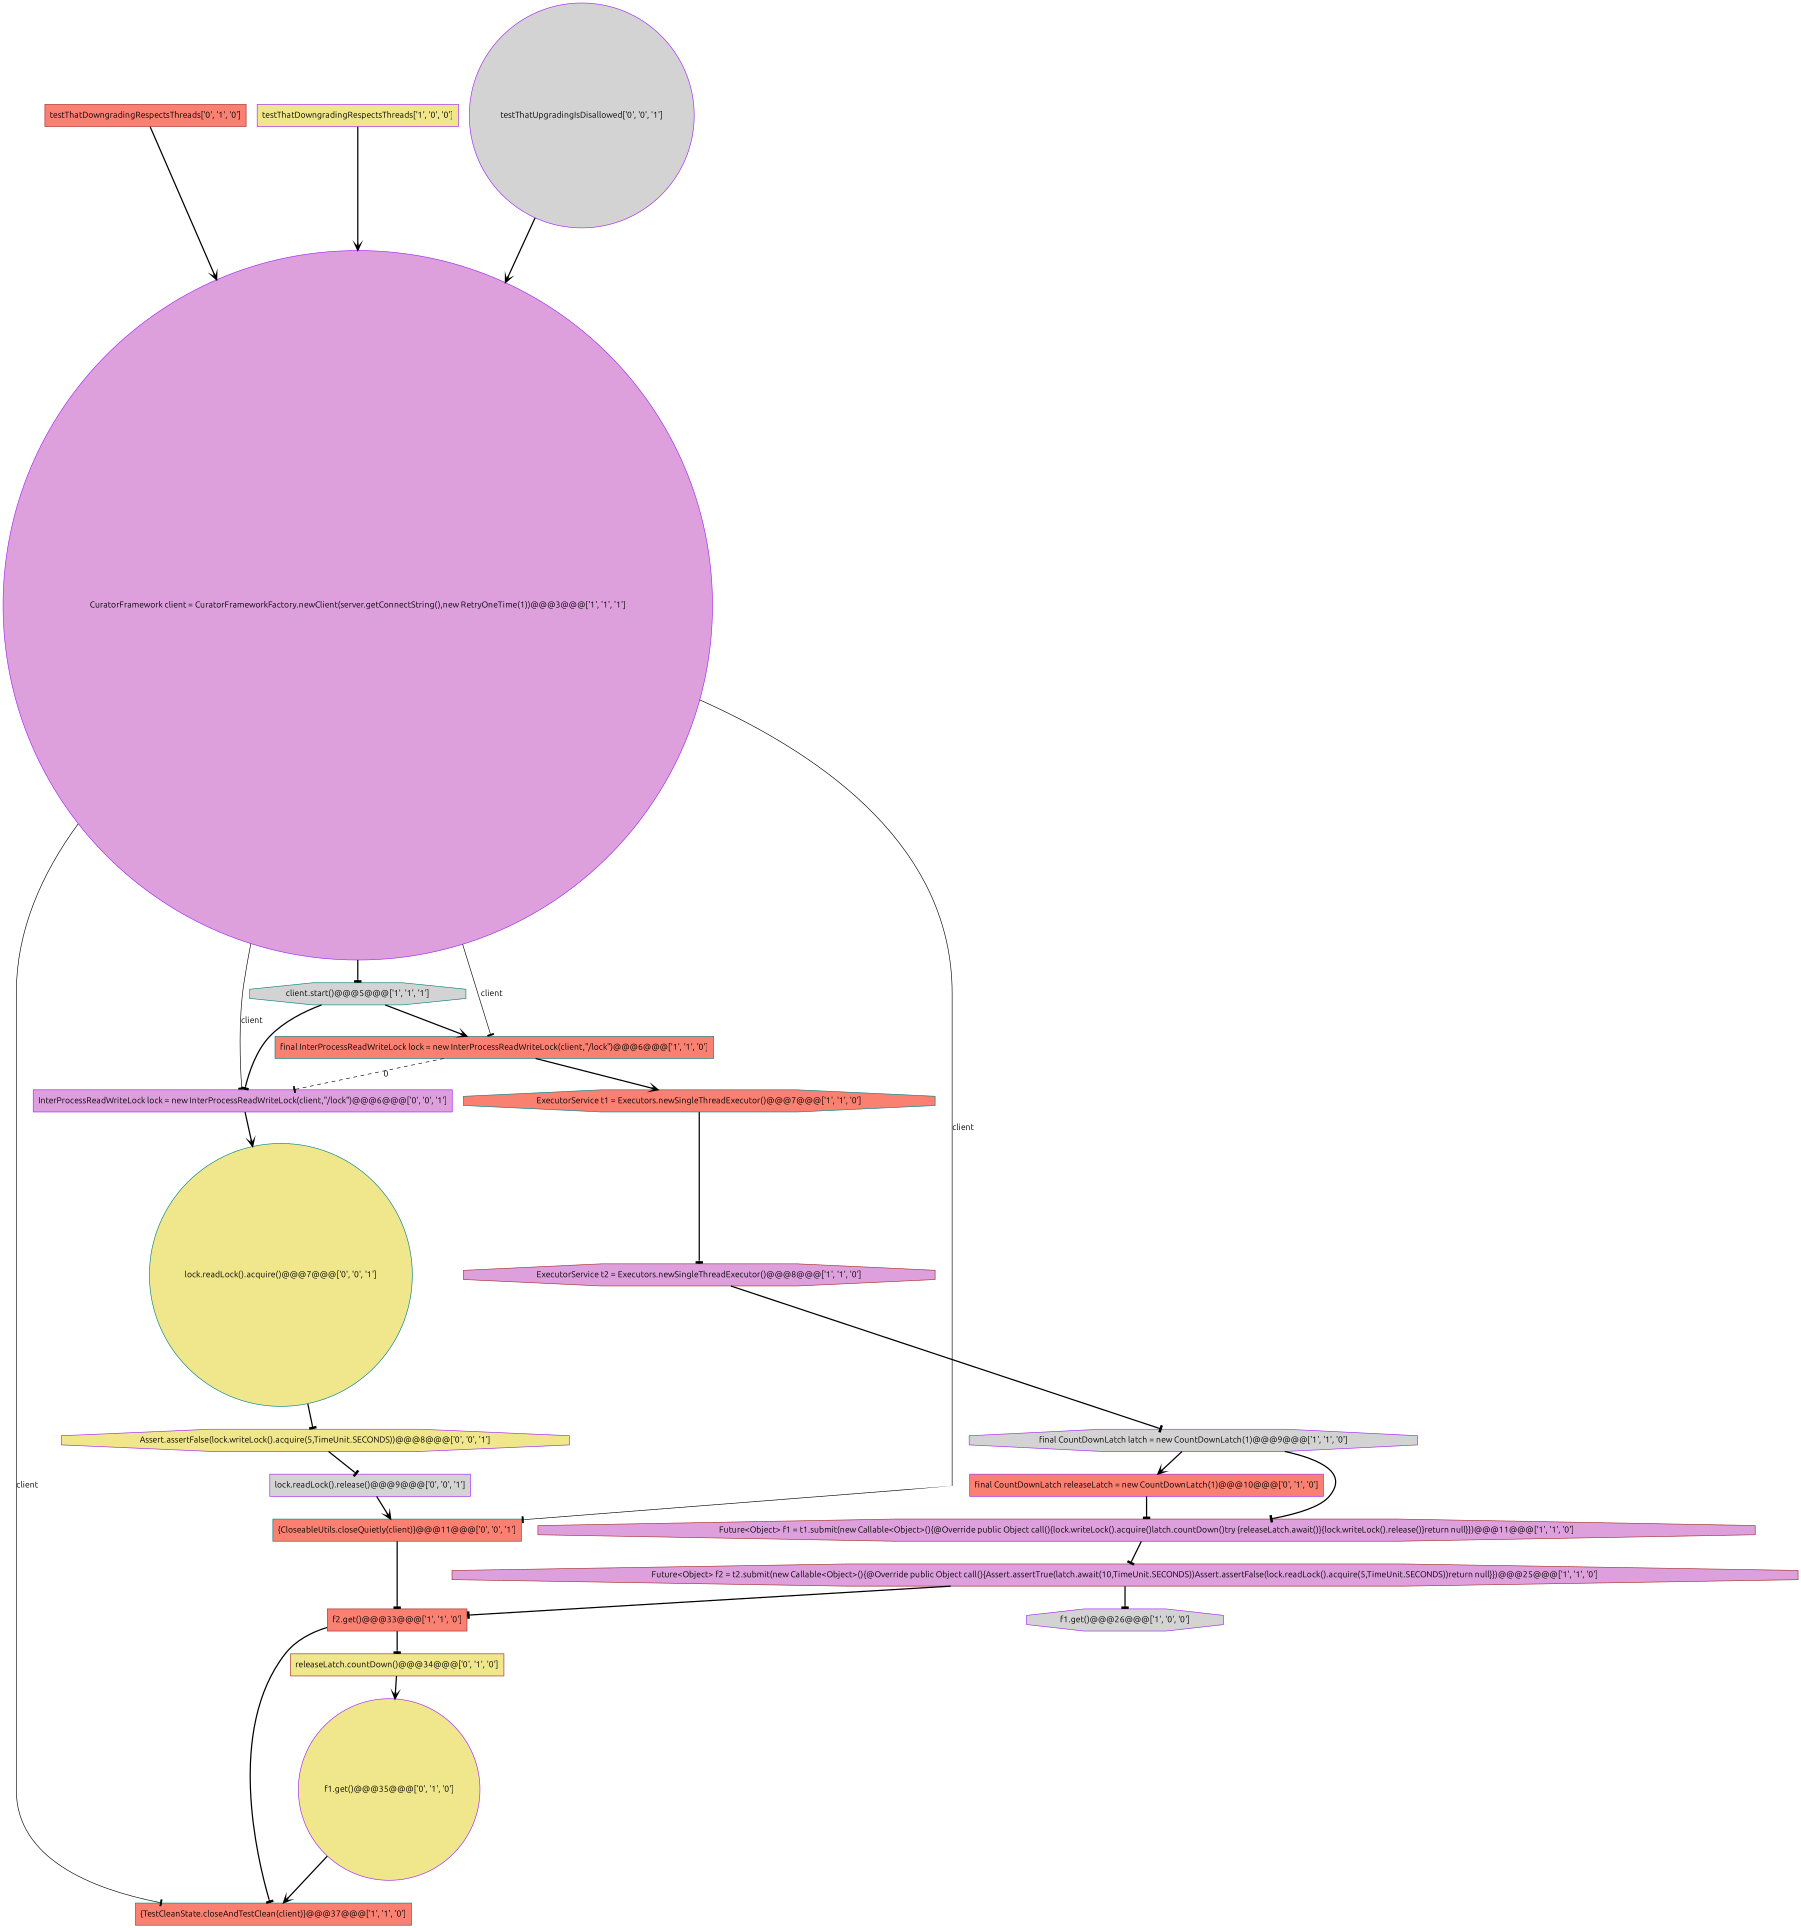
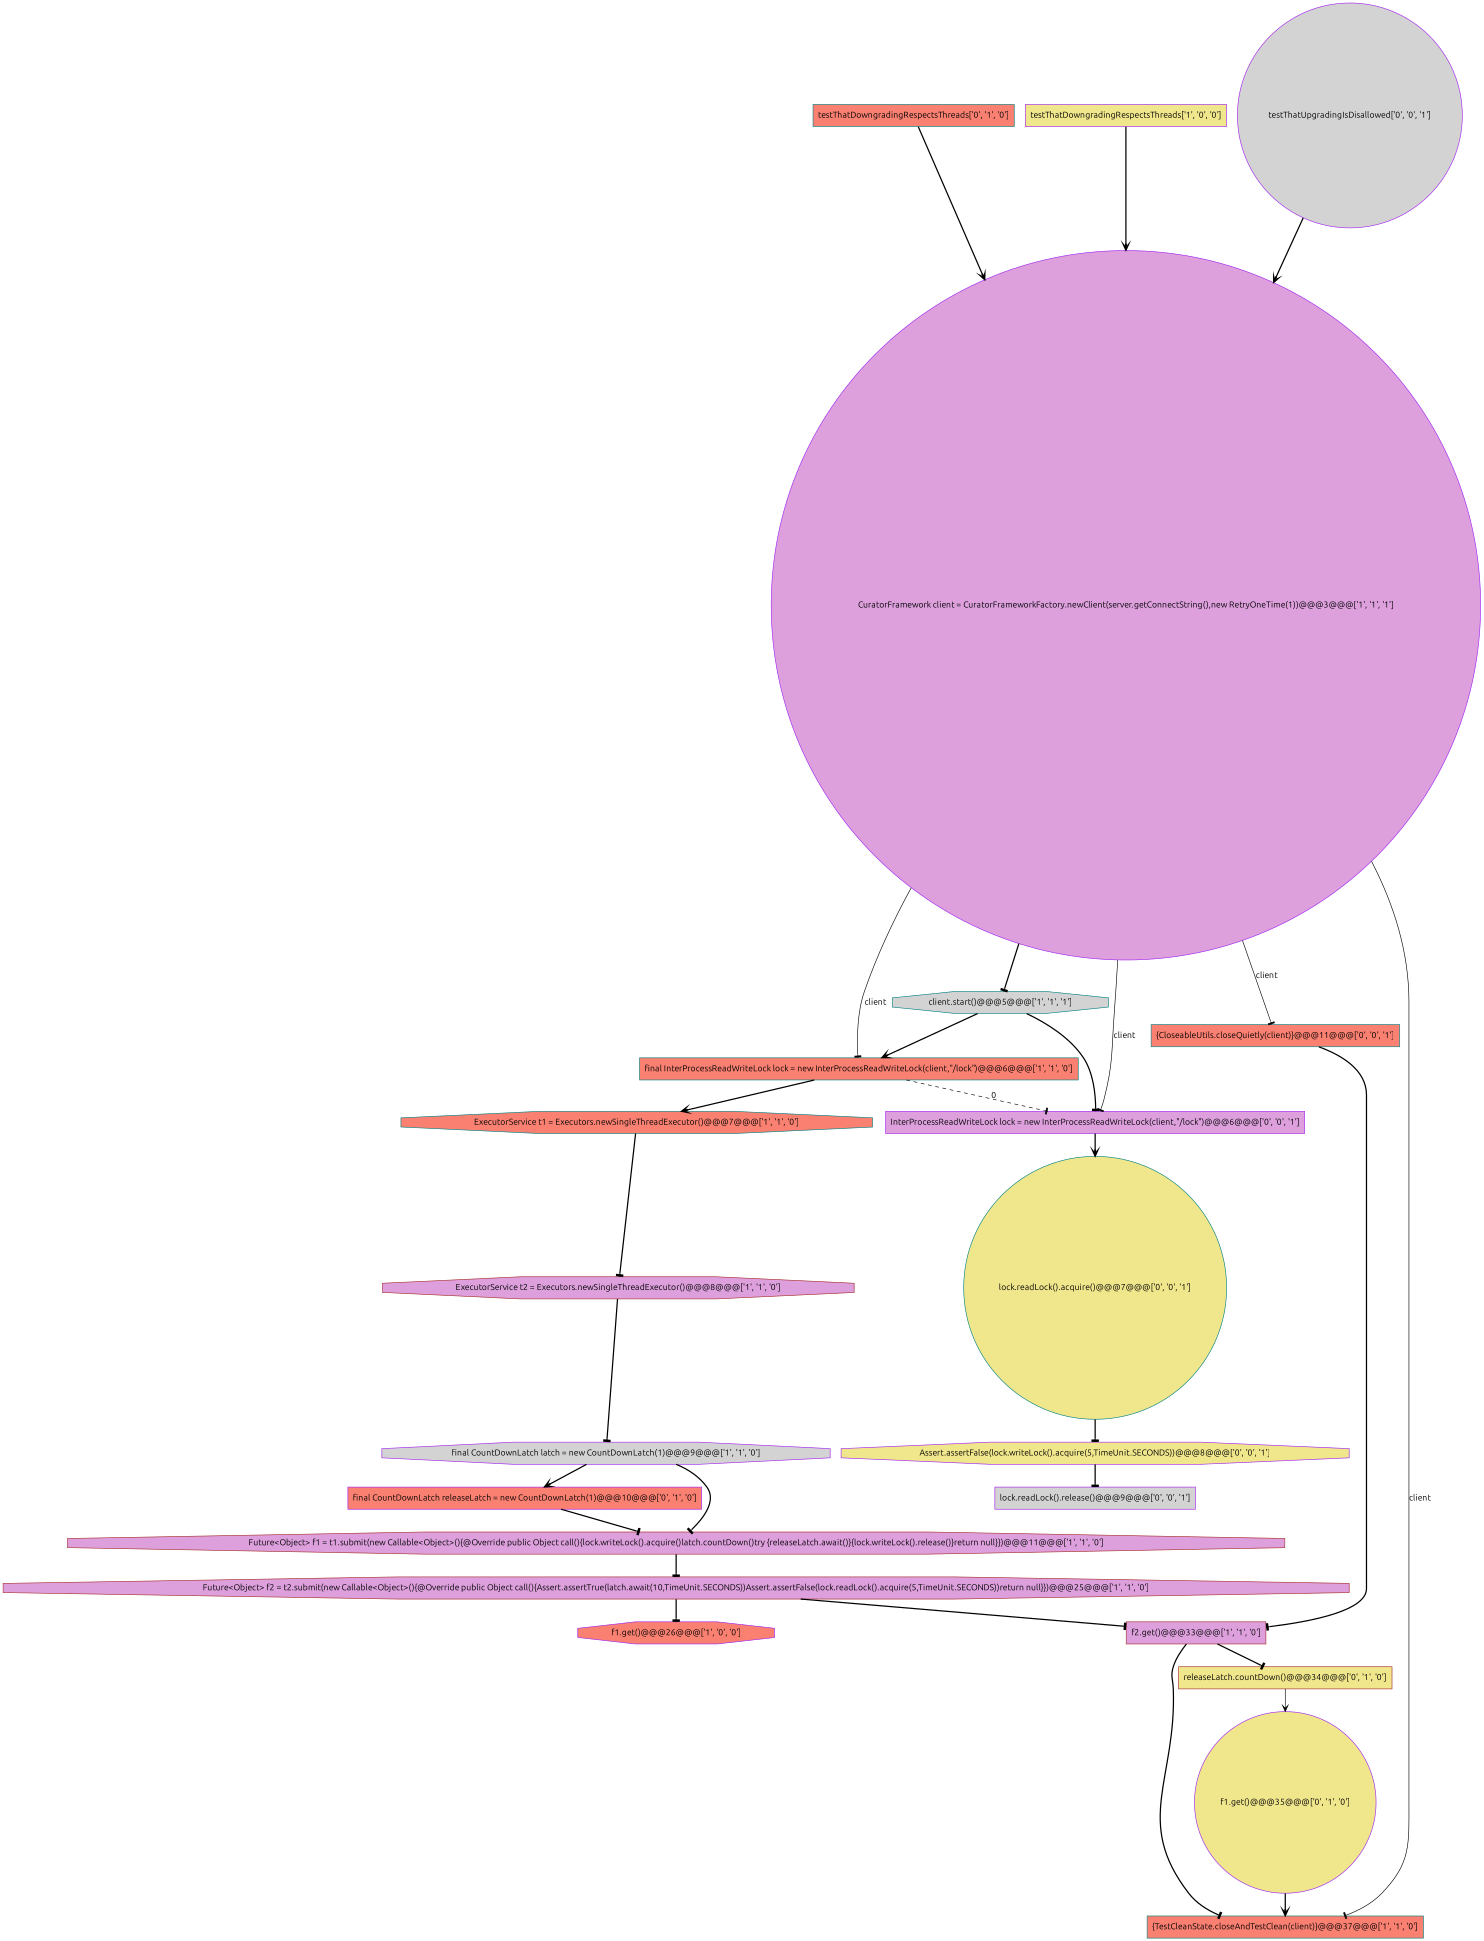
node "testThatDowngradingRespectsThreads['0', '1', '0']": color brown -> teal
edge "lock.readLock().release()@@@9@@@['0', '0', '1']" -> "{CloseableUtils.closeQuietly(client)}@@@11@@@['0', '0', '1']": removed
node "f2.get()@@@33@@@['1', '1', '0']": fillcolor salmon -> plum
node "f1.get()@@@26@@@['1', '0', '0']": fillcolor lightgrey -> salmon
edge "releaseLatch.countDown()@@@34@@@['0', '1', '0']" -> "f1.get()@@@35@@@['0', '1', '0']": style bold -> solid
